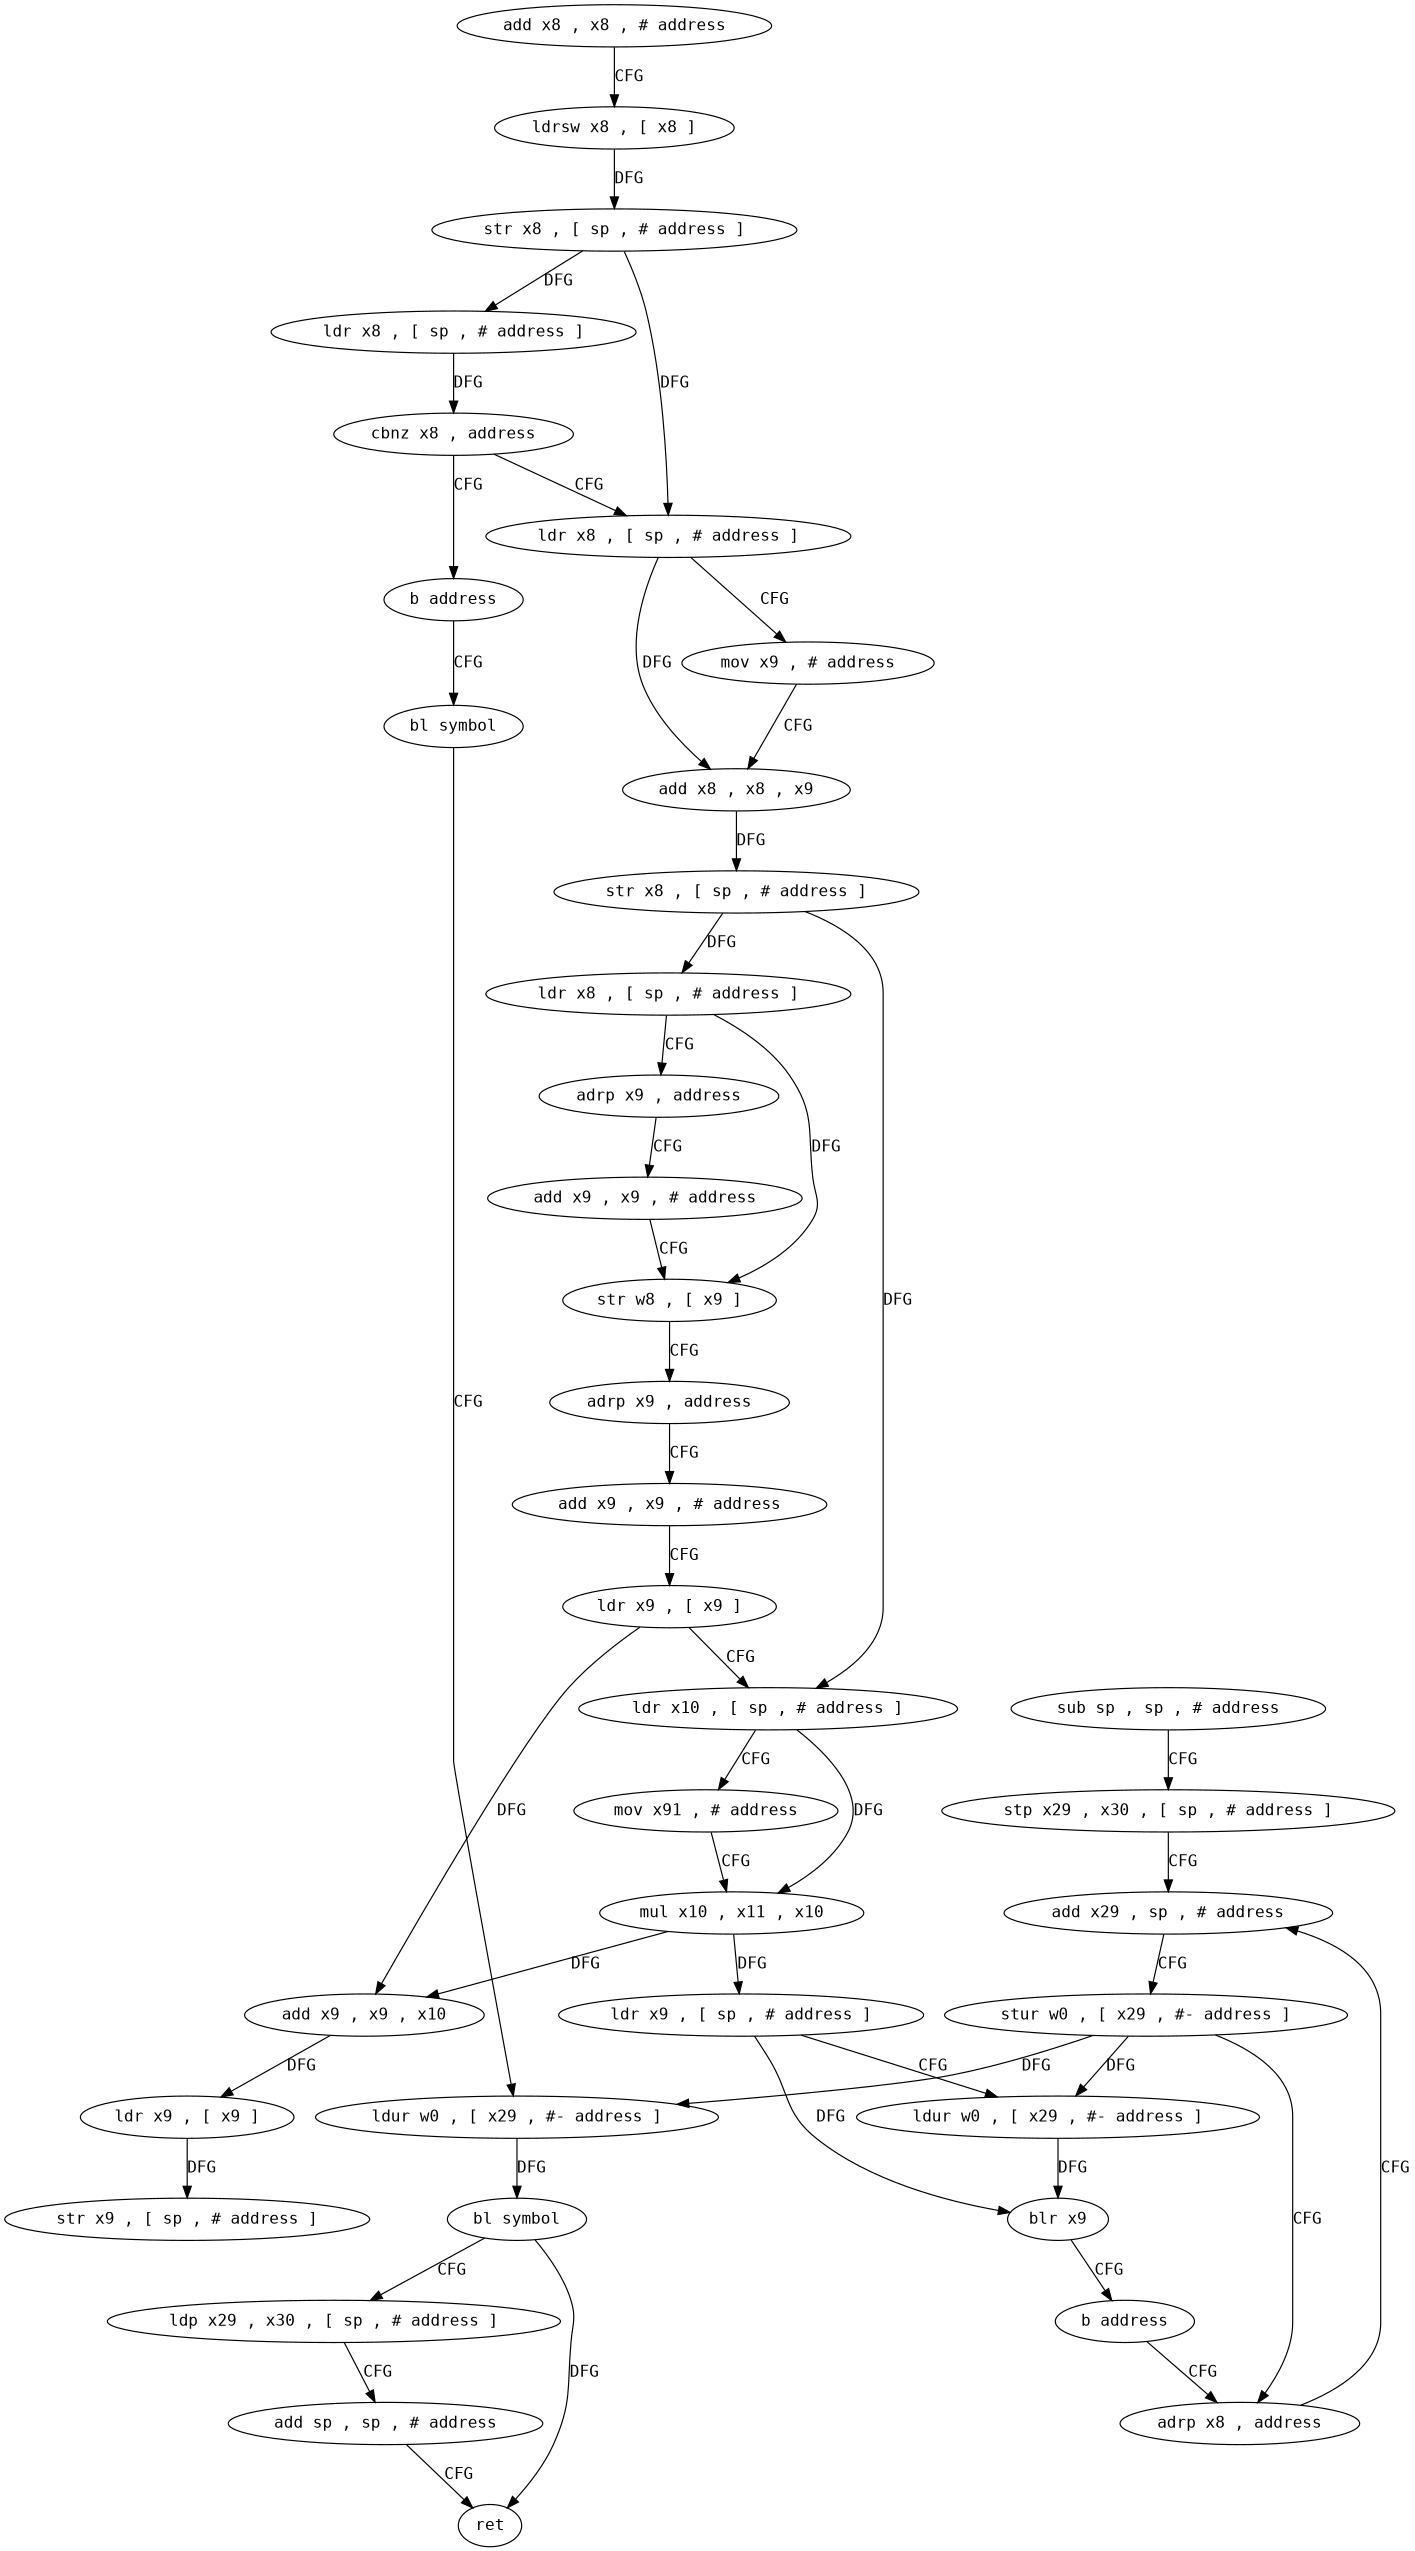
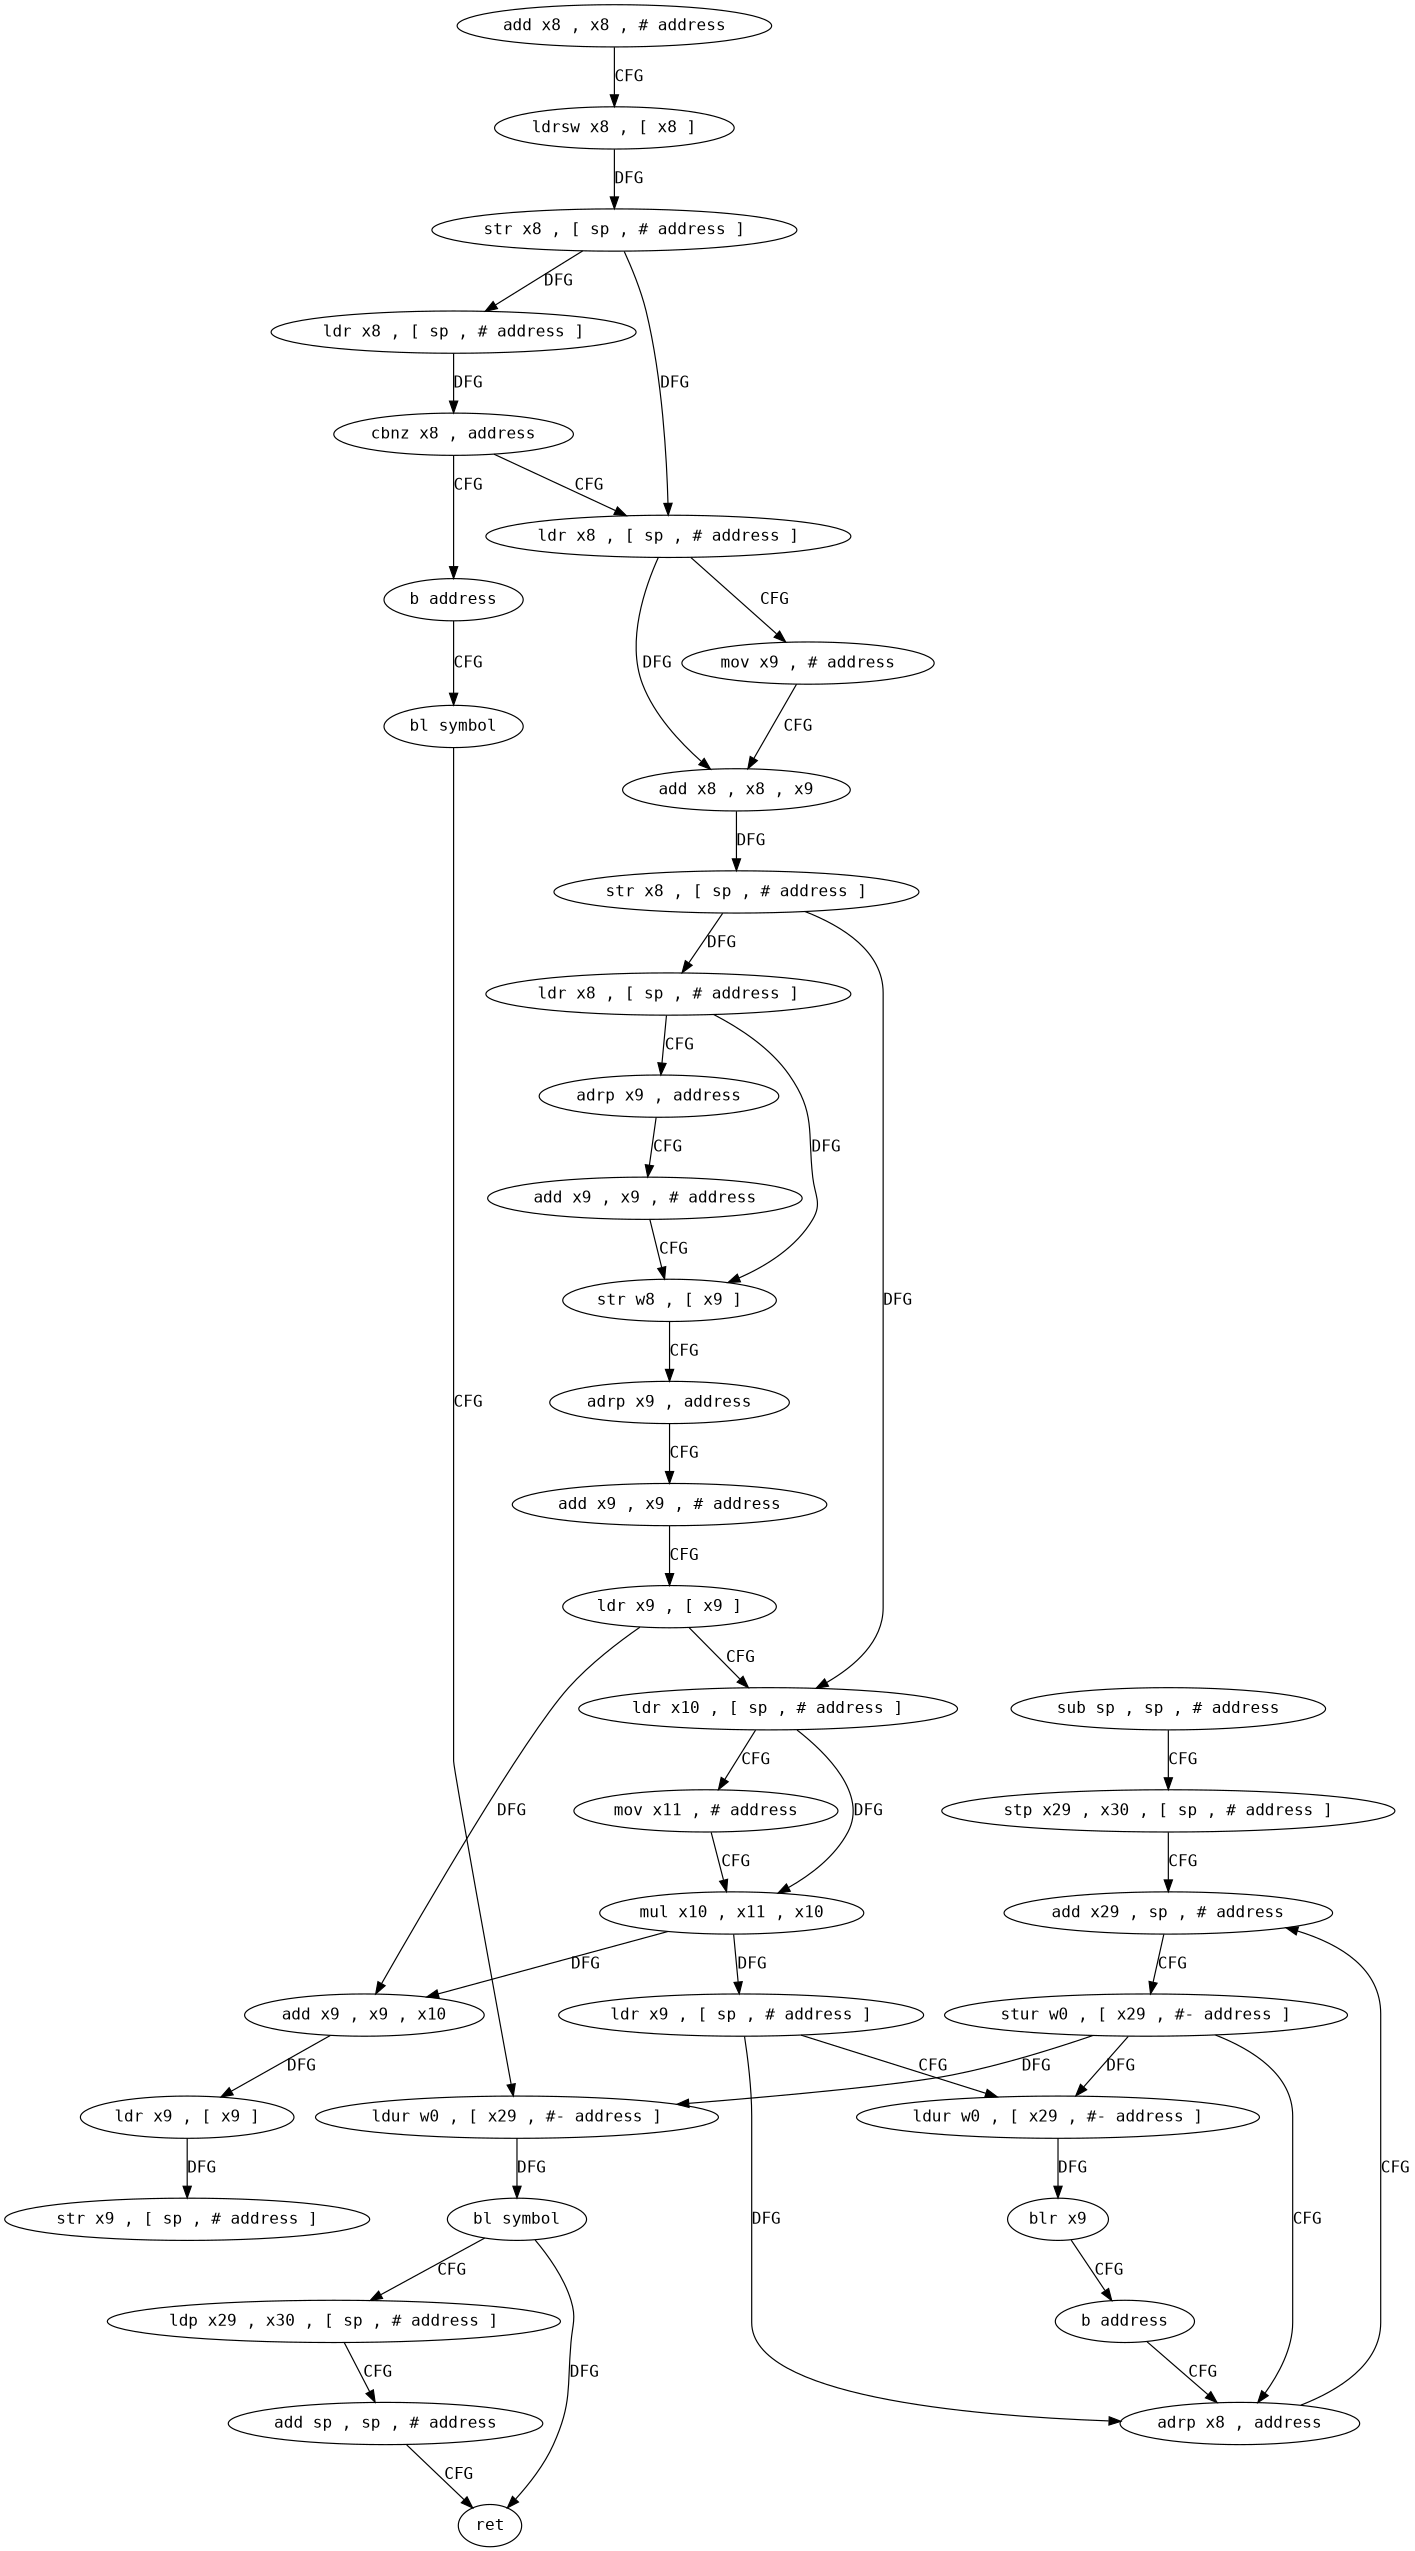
node "mov x91 , # address": label "mov x91 , # address" -> "mov x11 , # address"
edge "ldr x9 , [ sp , # address ]" -> "blr x9": now "ldr x9 , [ sp , # address ]" -> "adrp x8 , address"
